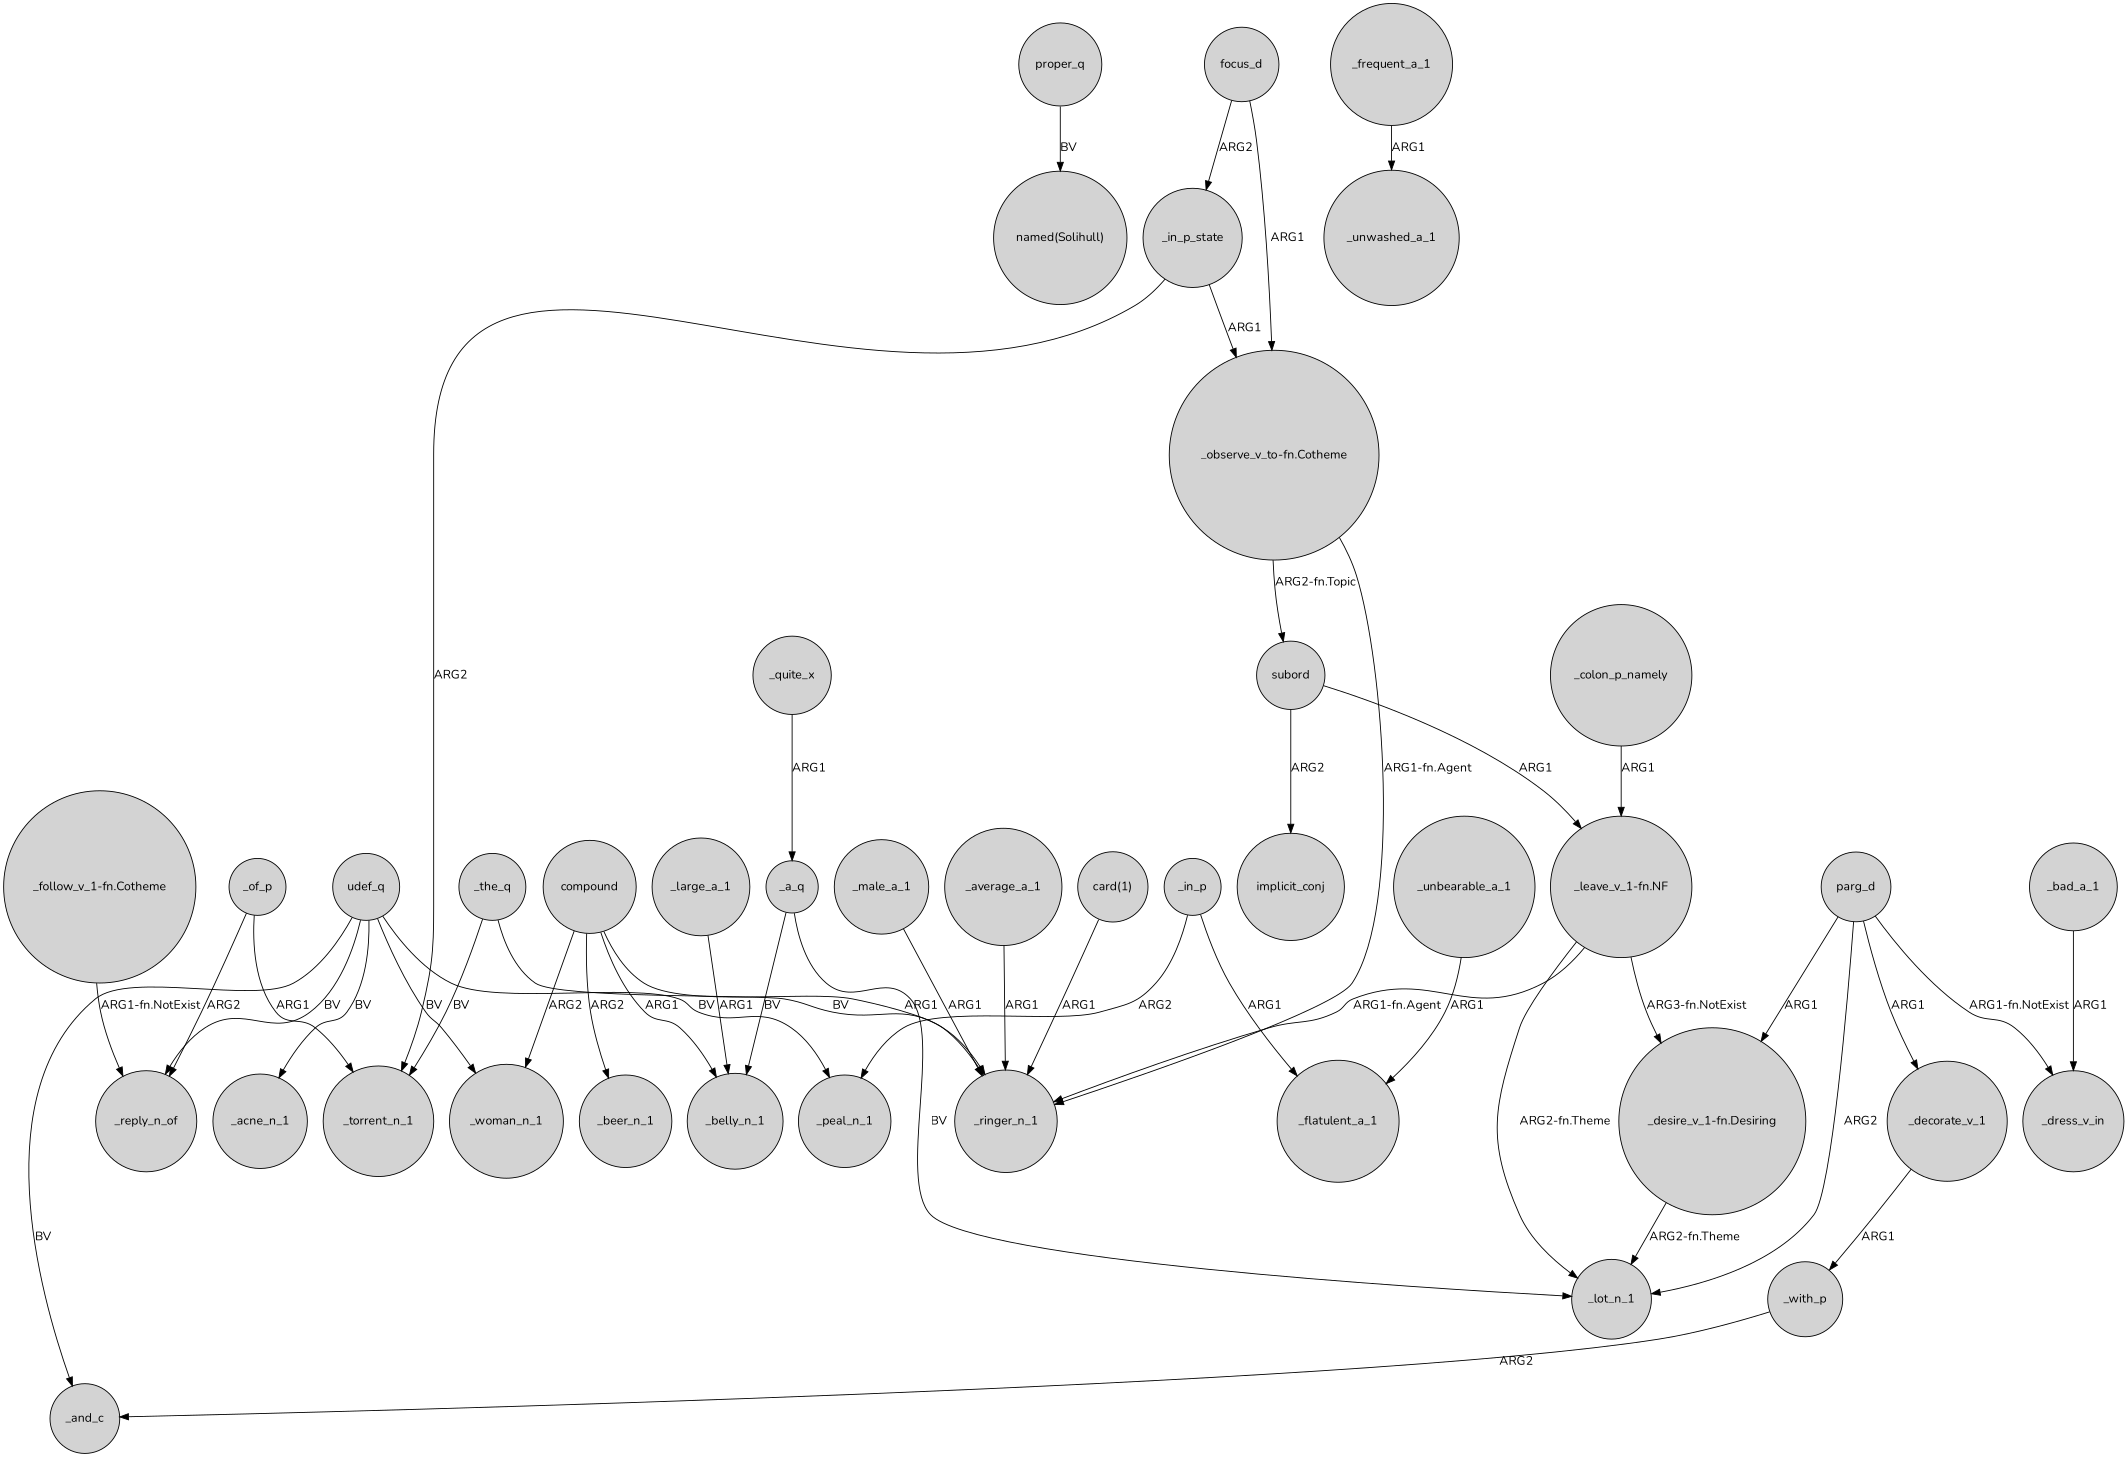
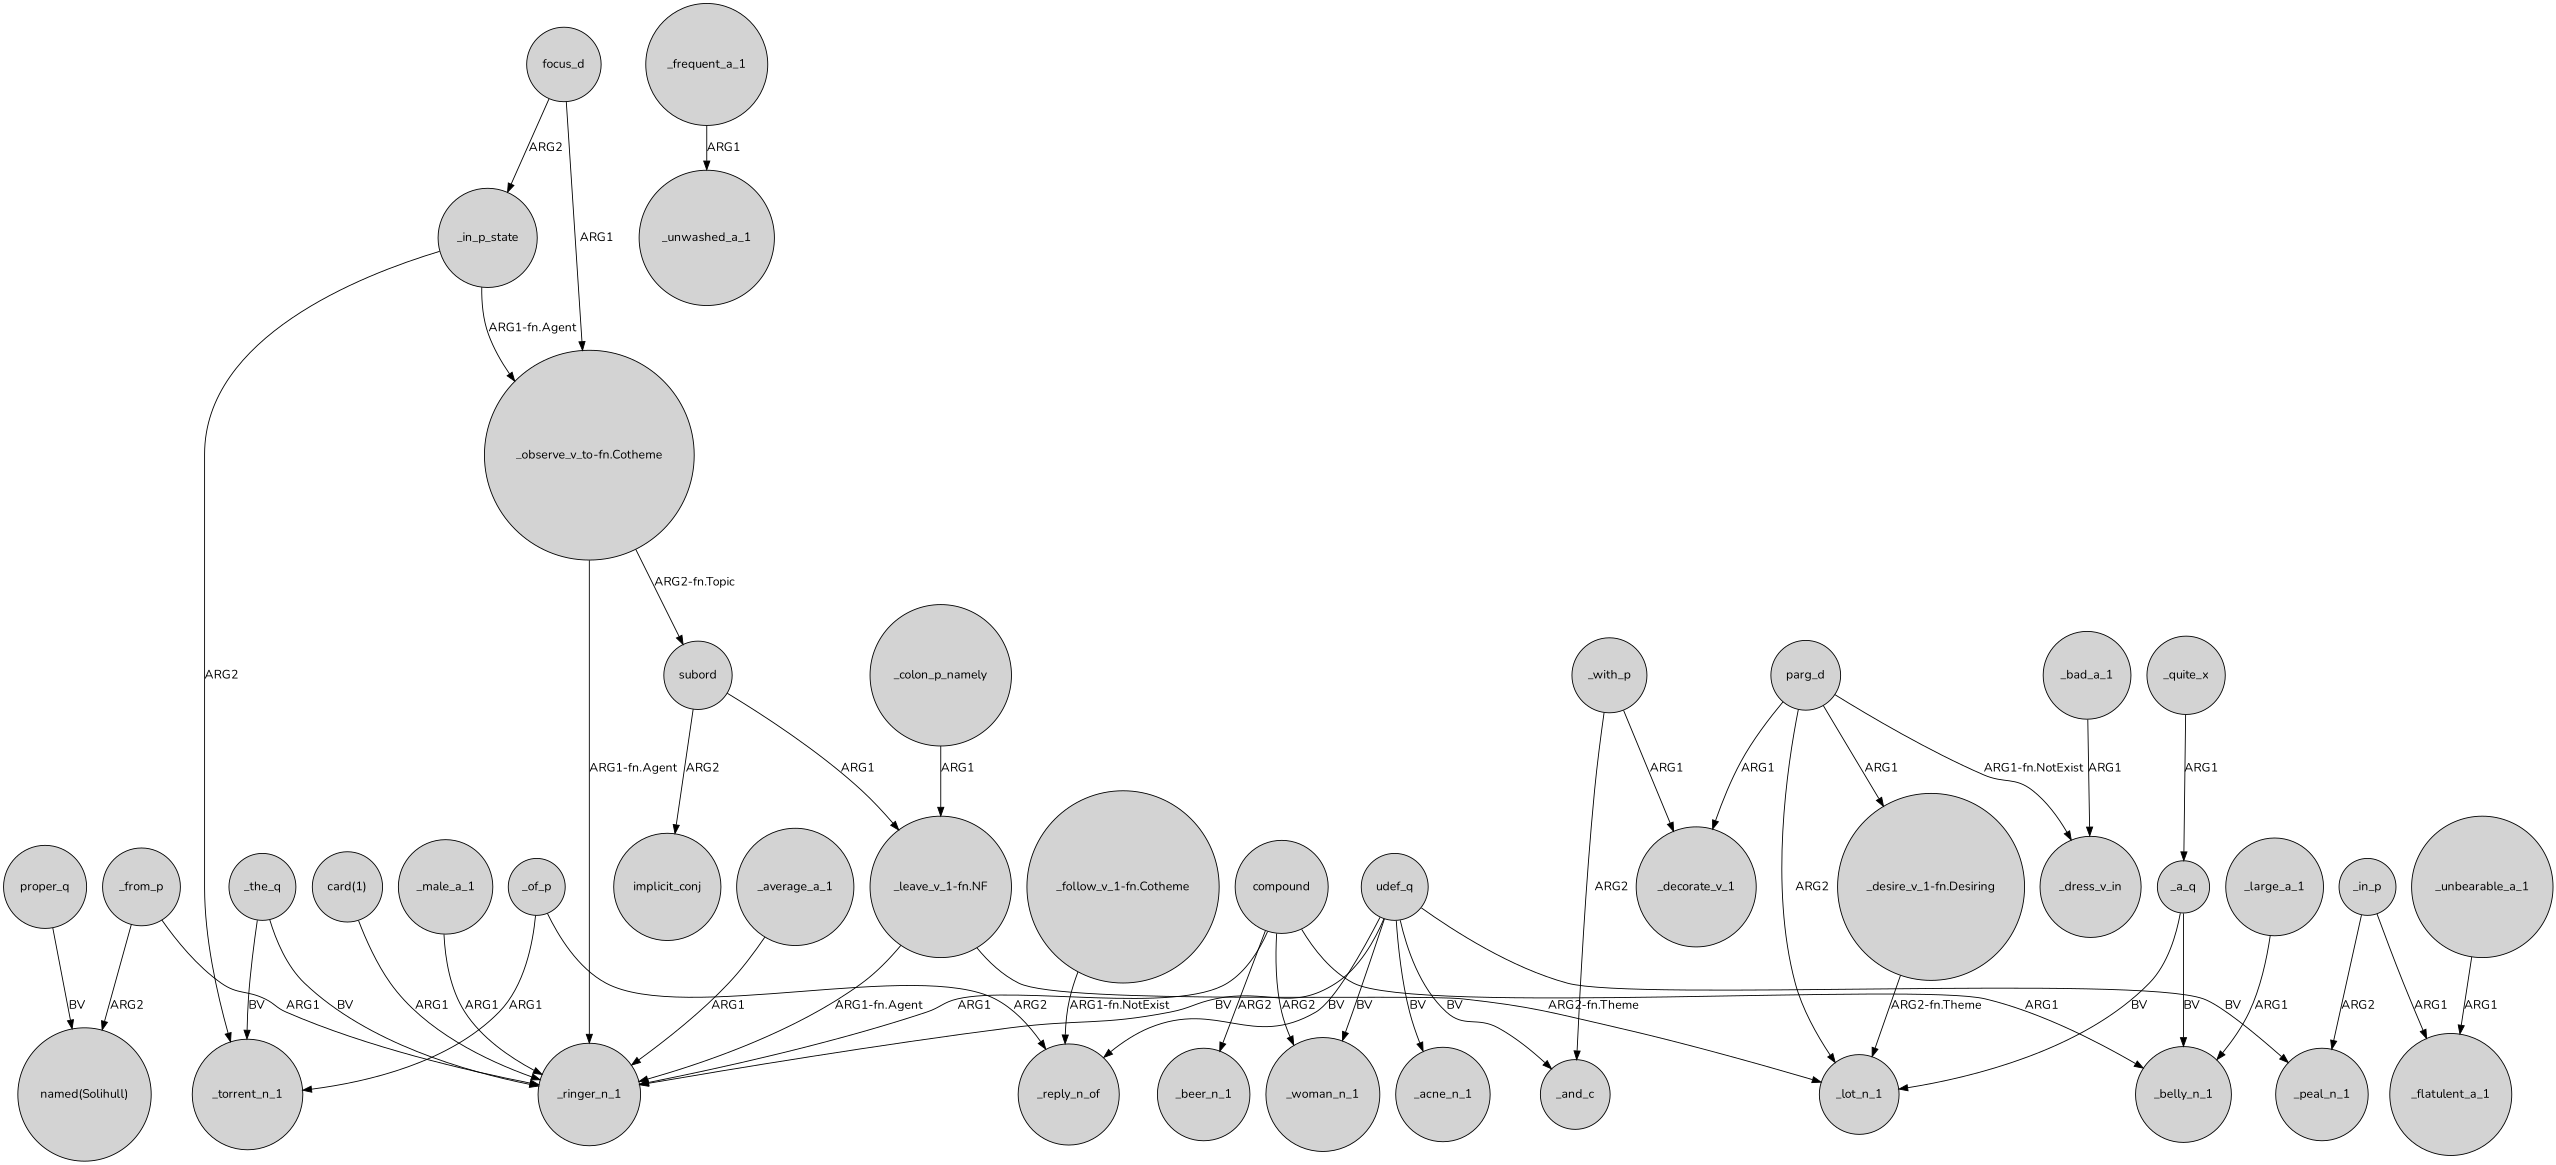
edge "_in_p_state" -> "_observe_v_to-fn.Cotheme": label "ARG1" -> "ARG1-fn.Agent"
node "_from_p": added
edge "_leave_v_1-fn.NF" -> "_desire_v_1-fn.Desiring": removed, label "ARG3-fn.NotExist"
edge "udef_q" -> "_ringer_n_1": added, label "BV"
edge "_decorate_v_1" -> "_with_p": reversed
